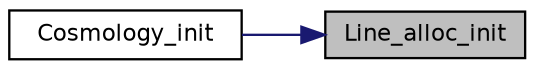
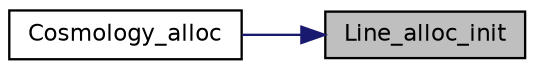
node "Cosmology_init": label "Cosmology_init" -> "Cosmology_alloc"
